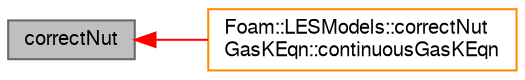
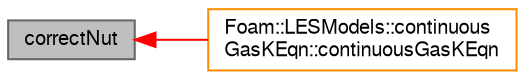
node "Foam::LESModels::correctNut GasKEqn::continuousGasKEqn": label "Foam::LESModels::correctNut GasKEqn::continuousGasKEqn" -> "Foam::LESModels::continuous GasKEqn::continuousGasKEqn"
